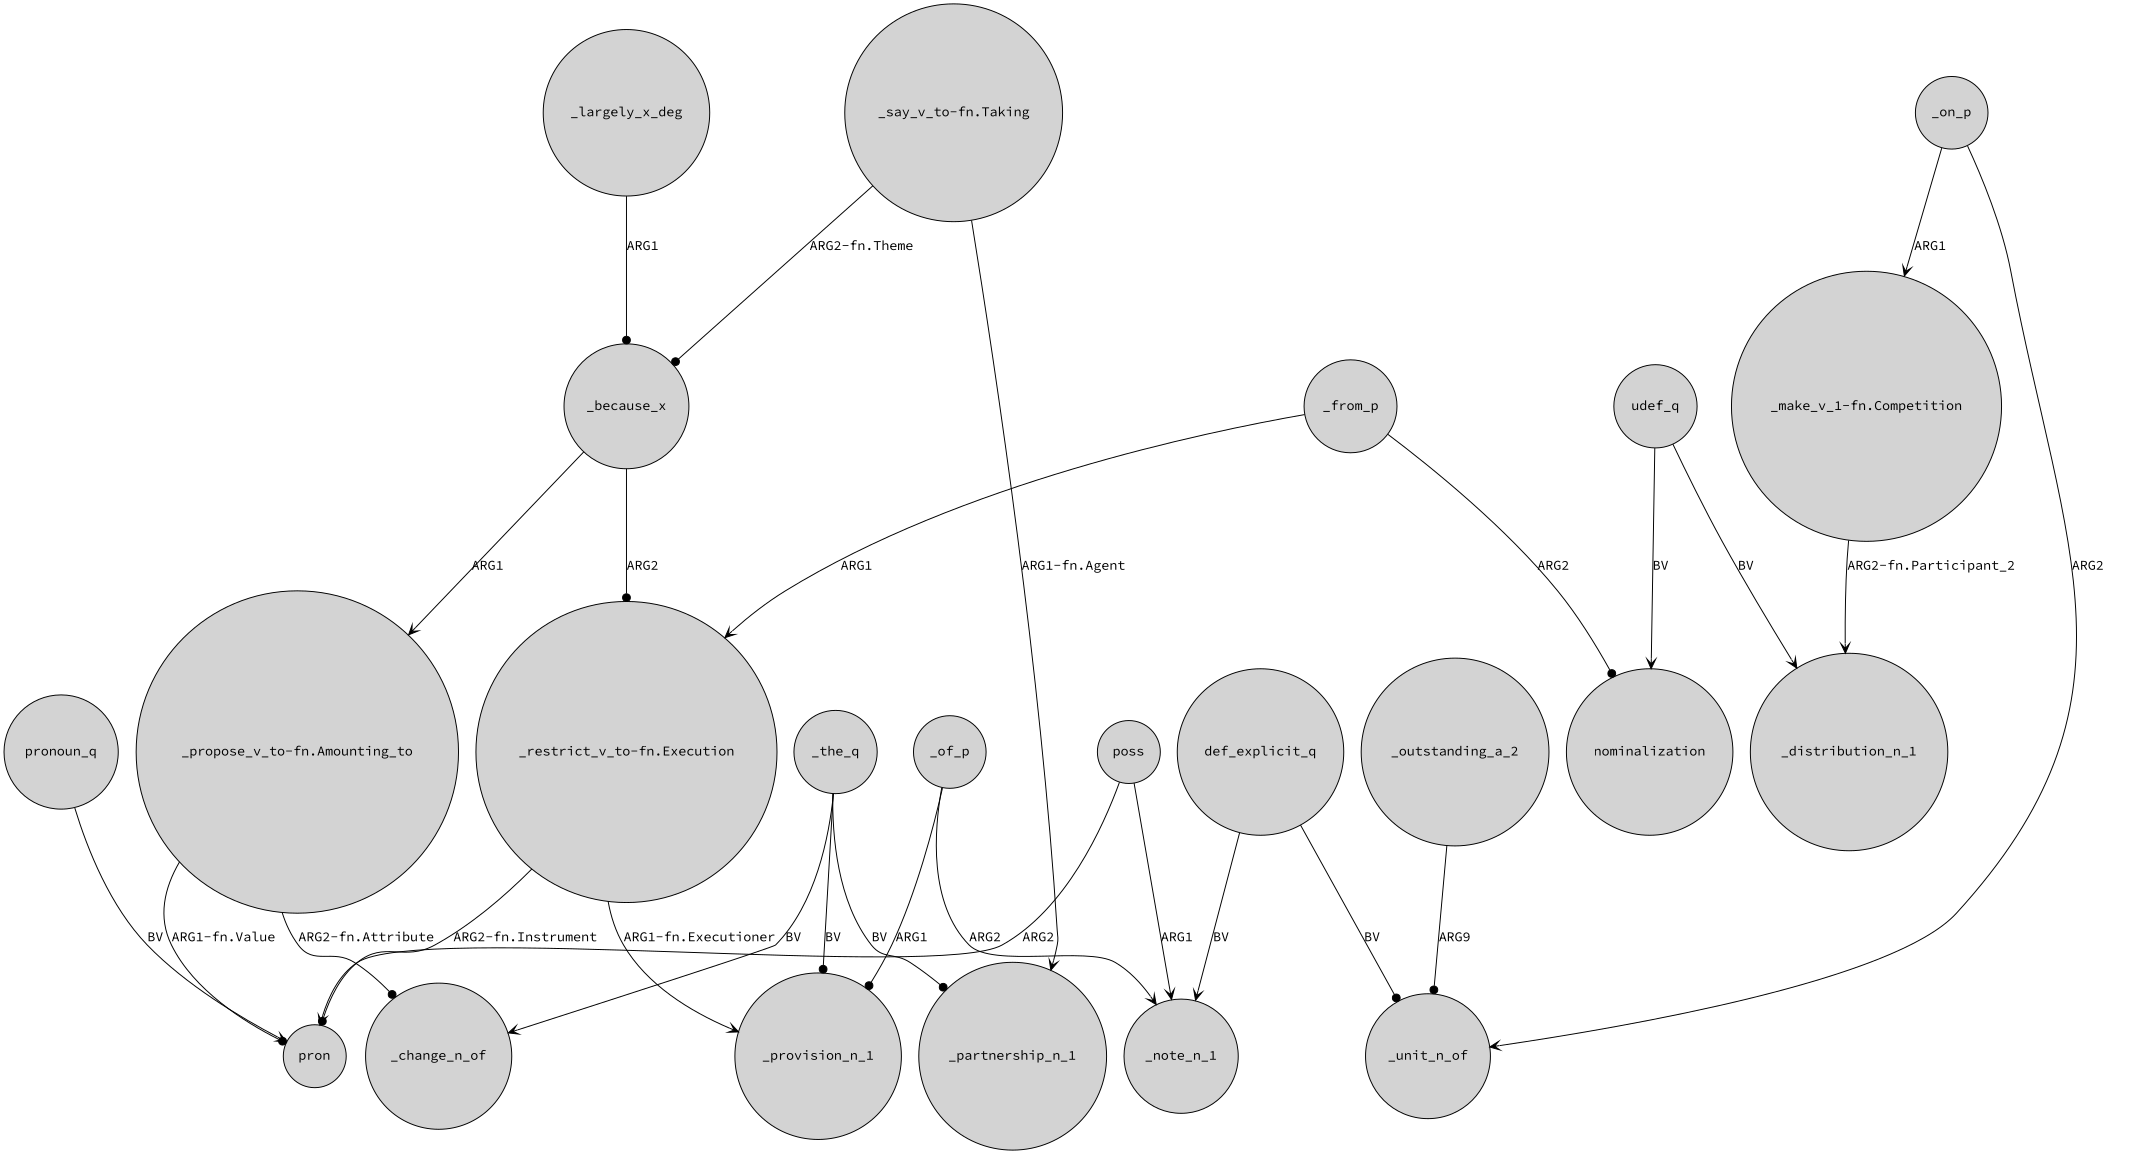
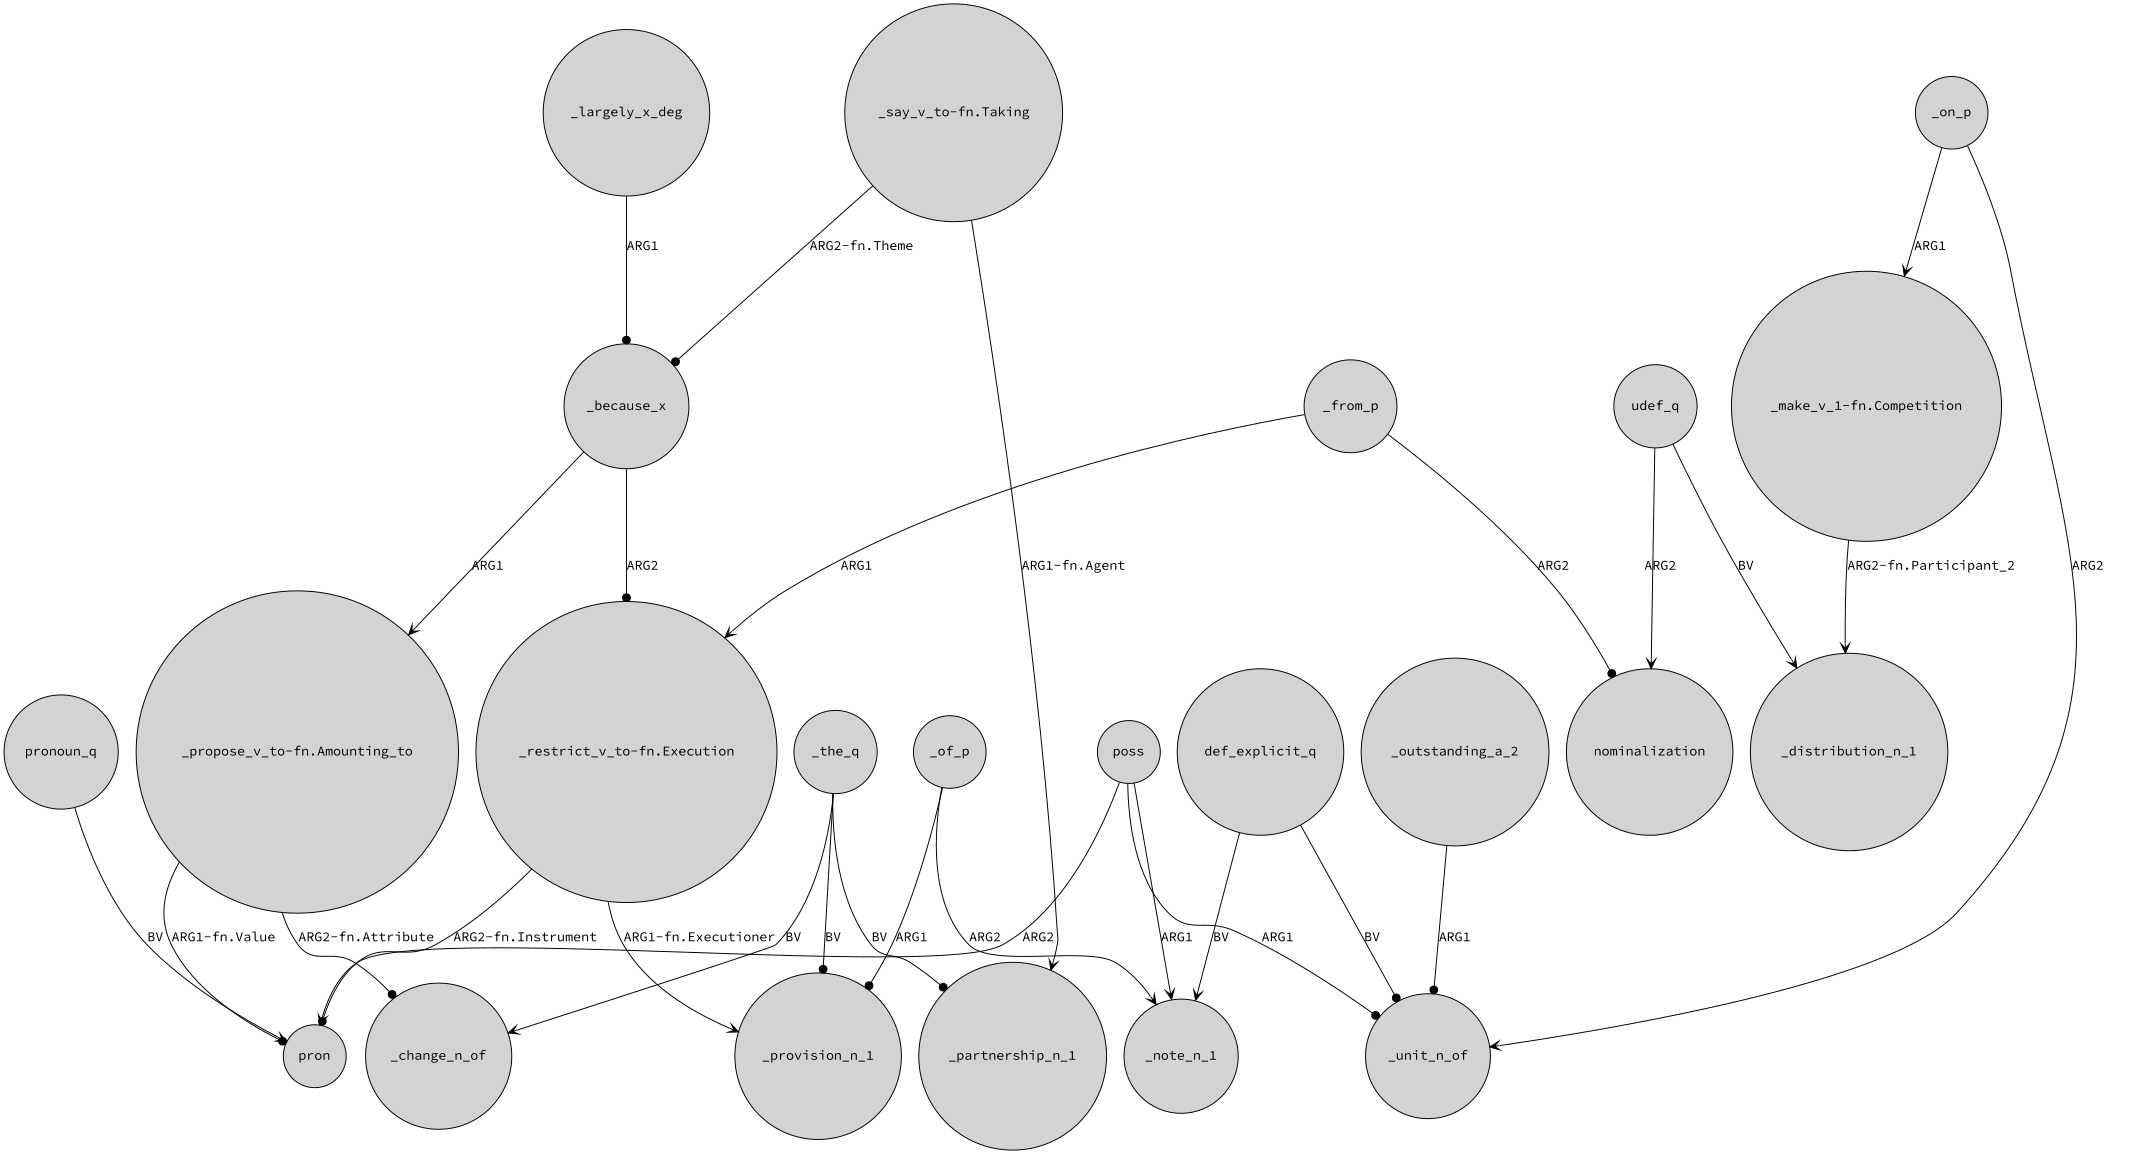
edge "udef_q" -> "nominalization": label "BV" -> "ARG2"
edge "poss" -> "_unit_n_of": added, label "ARG1"
edge "_outstanding_a_2" -> "_unit_n_of": label "ARG9" -> "ARG1"
